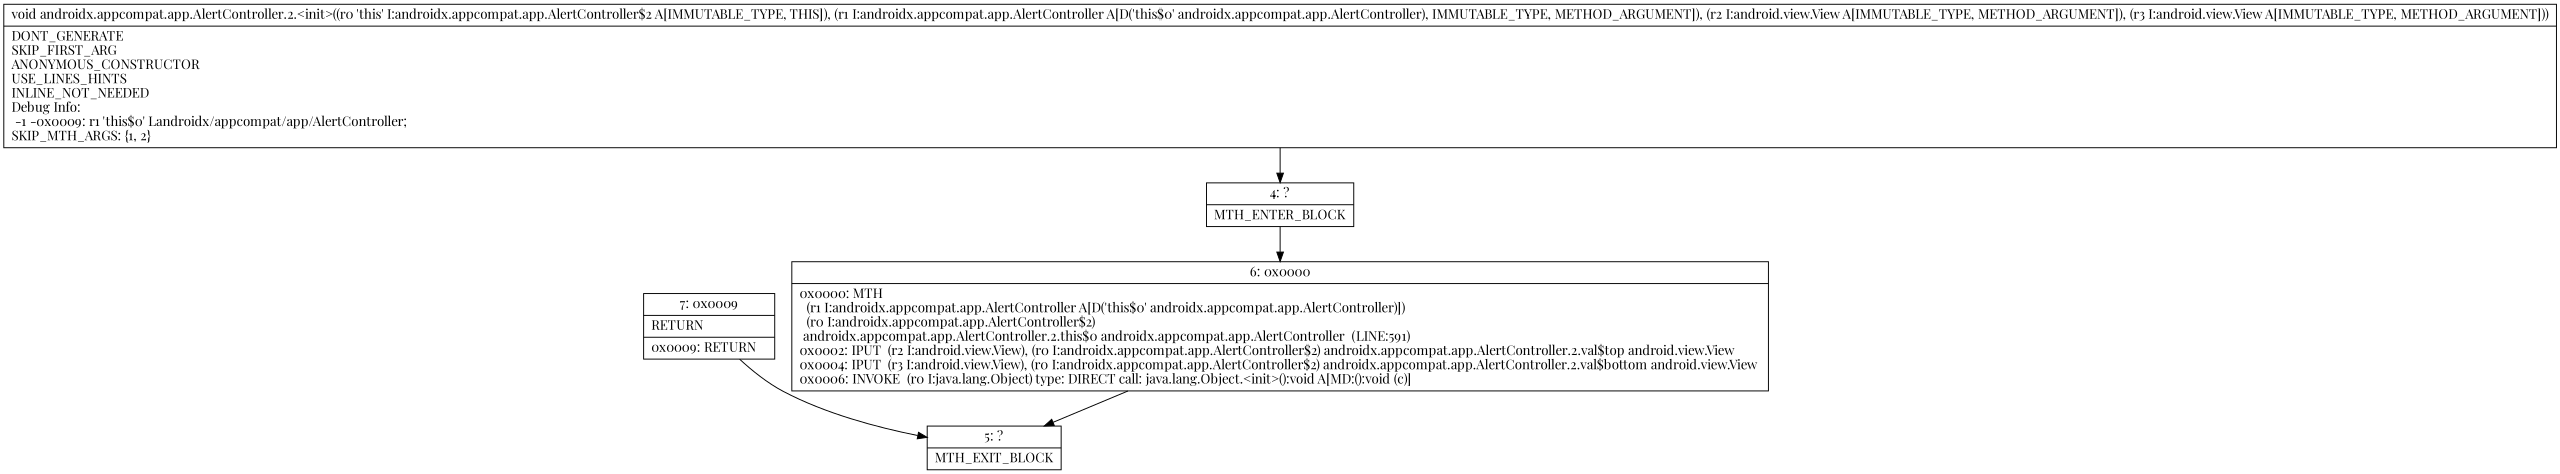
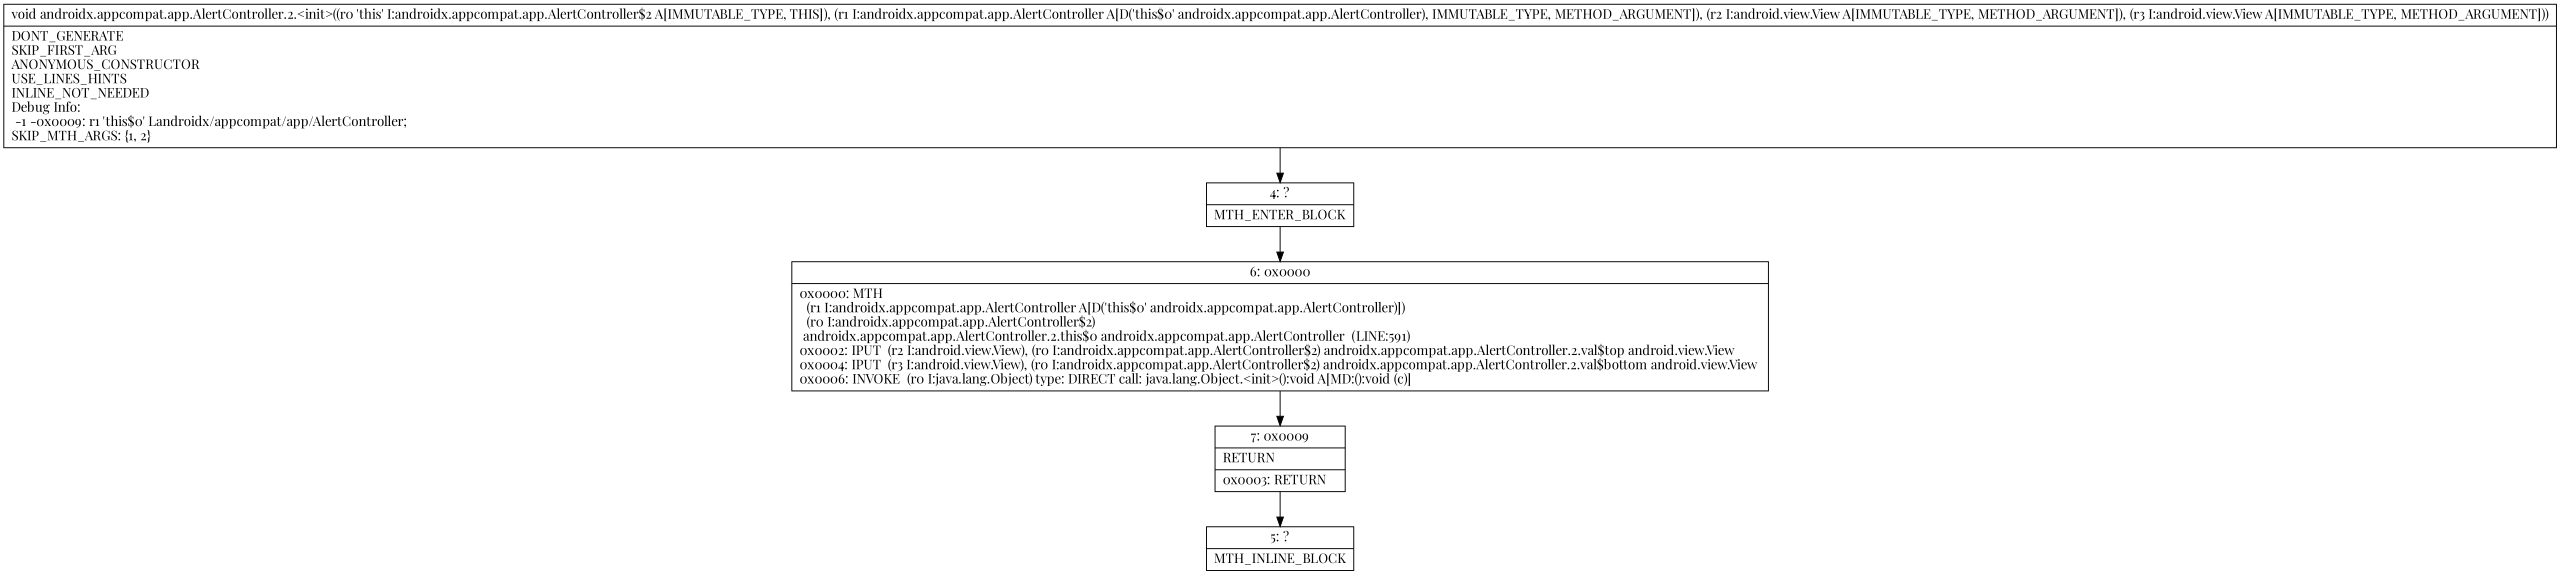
node "7: 0x0009": text "0x0009: RETURN" -> "0x0003: RETURN"
edge "6: 0x0000" -> "5: ?": now "6: 0x0000" -> "7: 0x0009"
node "5: ?": text "MTH_EXIT_BLOCK" -> "MTH_INLINE_BLOCK"
